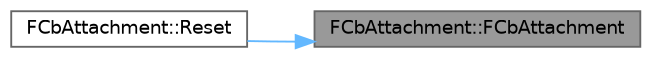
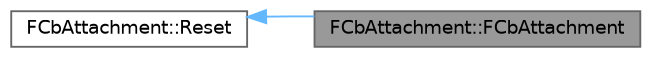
edge "FCbAttachment::Reset" -> "FCbAttachment::FCbAttachment": reversed
